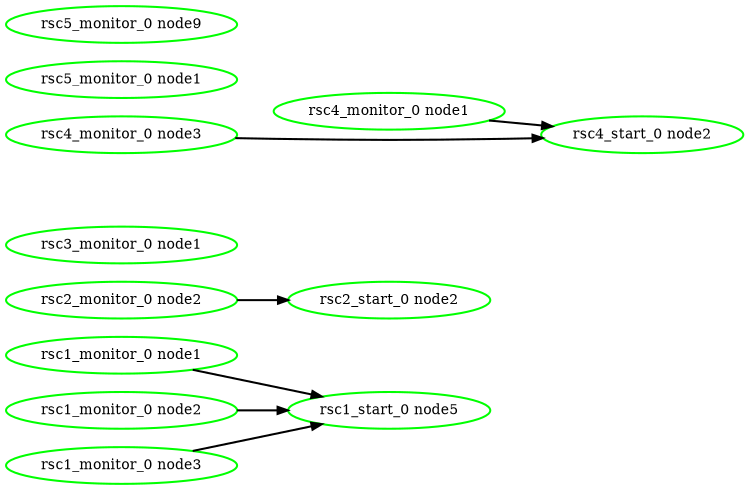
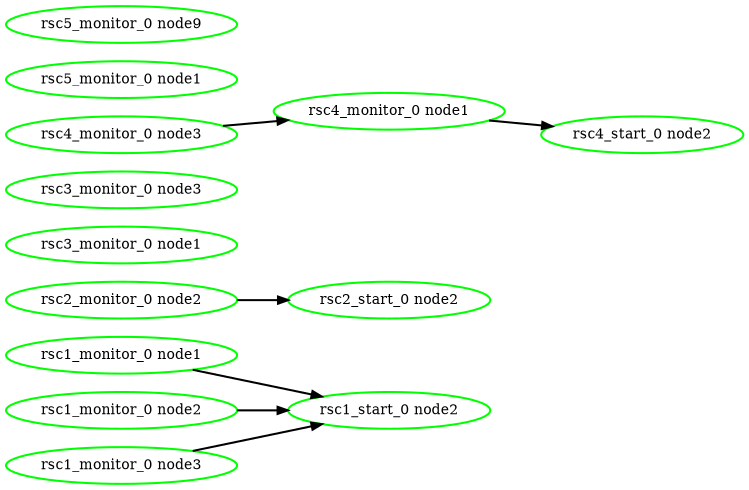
edge "rsc4_monitor_0 node3" -> "rsc4_start_0 node2": now "rsc4_monitor_0 node3" -> "rsc4_monitor_0 node1"
node "rsc3_monitor_0 node3": added
node "rsc1_start_0 node5": label "rsc1_start_0 node5" -> "rsc1_start_0 node2"
